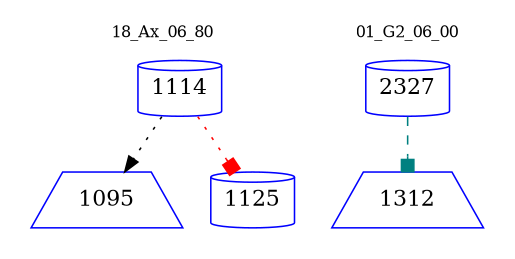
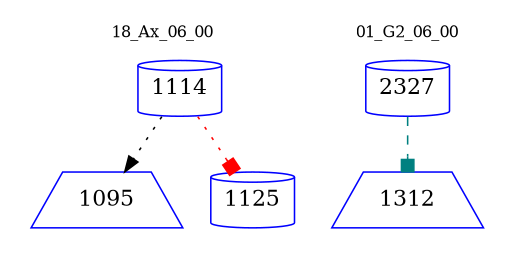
cluster "18_Ax_06_80": label "18_Ax_06_80" -> "18_Ax_06_00"
